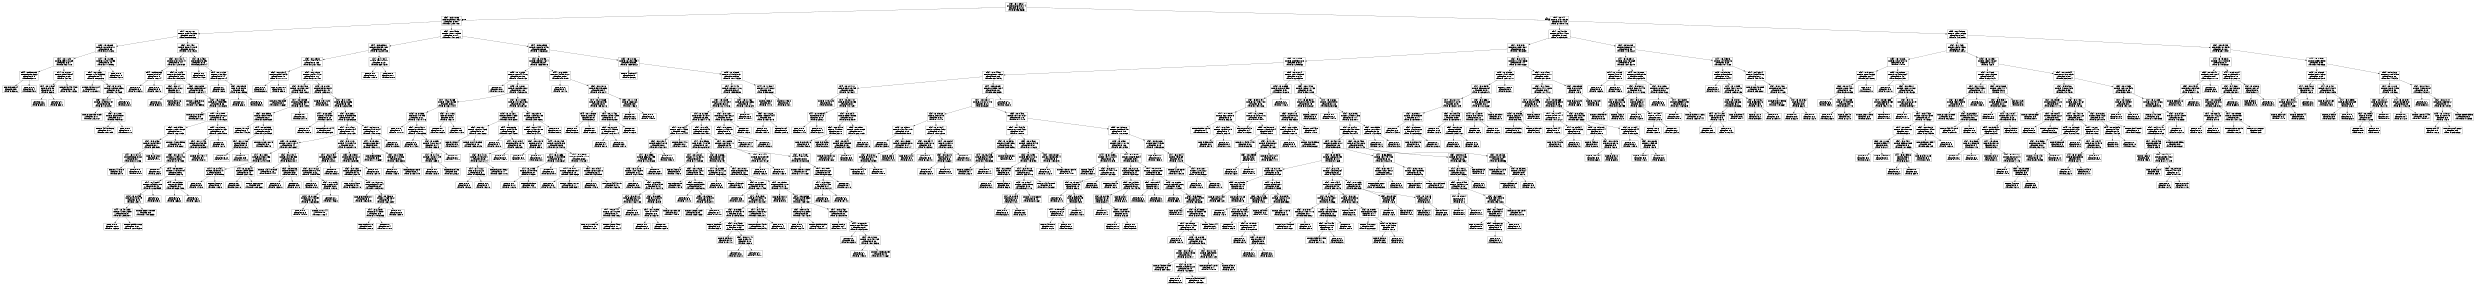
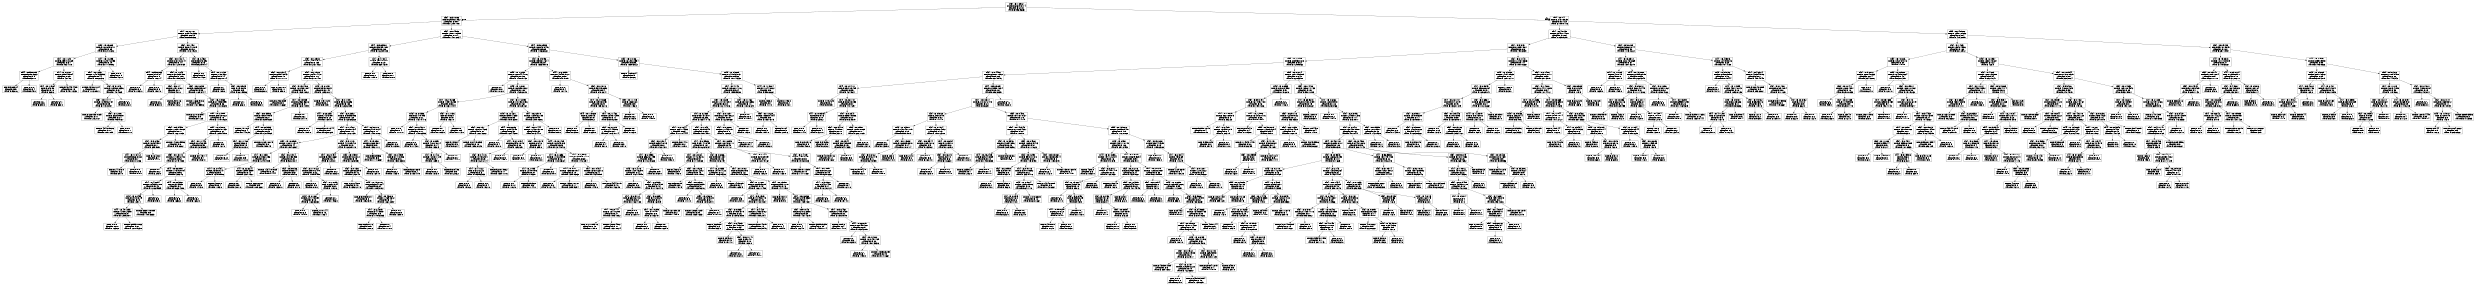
edge "X[1] <= 1.0019 mse = 58216.9375 samples = 8 value = 352.25" -> "mse = 228484.0 samples = 4 value = 1153.0": now "X[1] <= 1.0019 mse = 58216.9375 samples = 8 value = 352.25" -> "X[7] <= 2.4291 mse = 13739.1875 samples = 4 value = 203.75"
node "mse = 0.0 samples = 3 value = 1251.0": label "mse = 0.0 samples = 3 value = 1251.0" -> "mse = 0.0 value = 3 value = 1251.0"
node "mse = 21701.44 value = 15 value = 1186.4": label "mse = 21701.44 value = 15 value = 1186.4" -> "mse = 21701.44 samples = 15 value = 1186.4"
